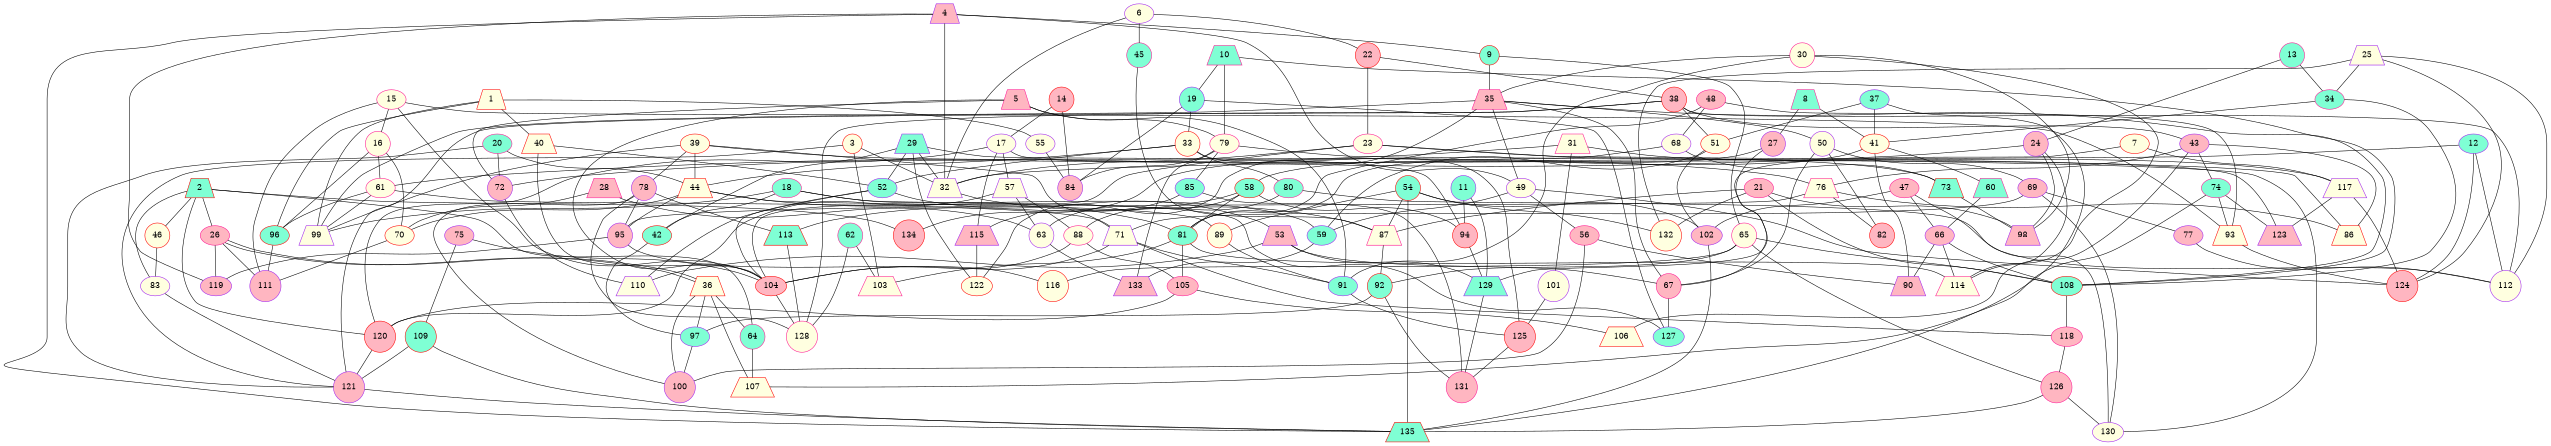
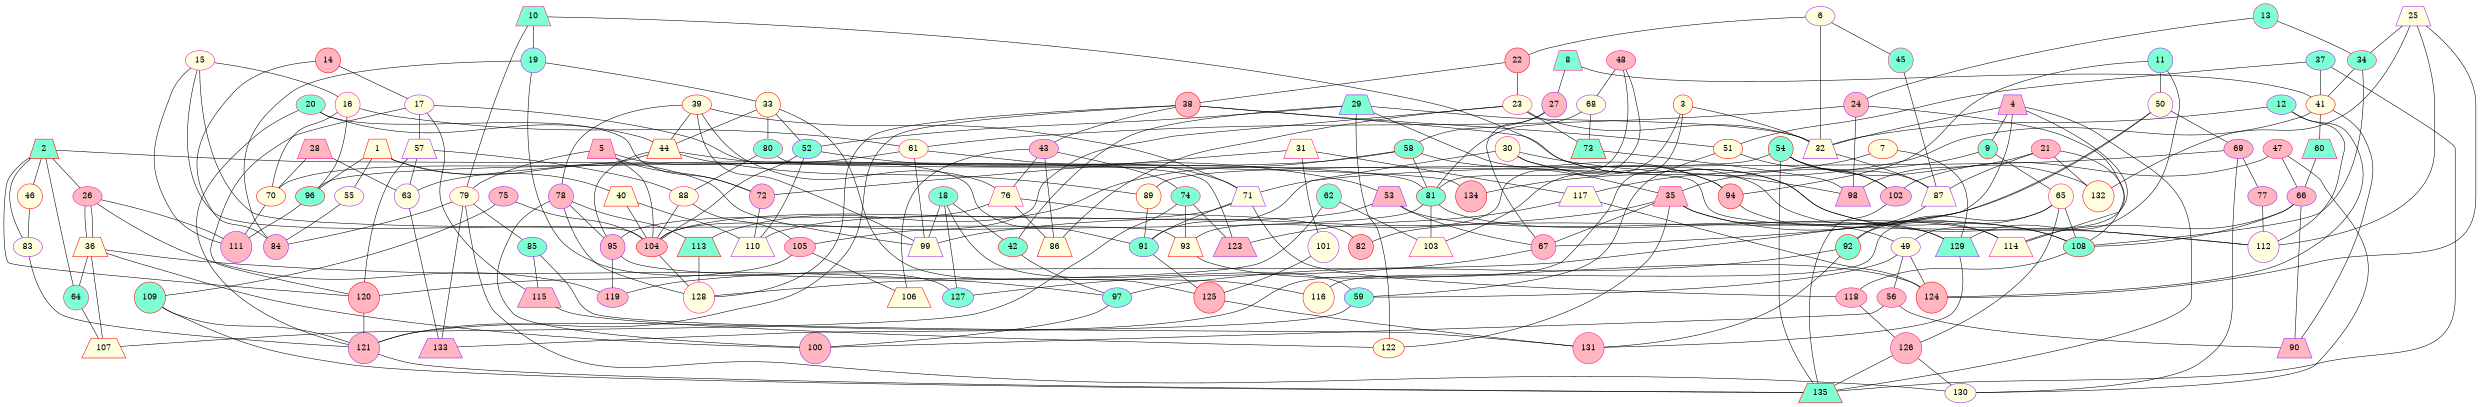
edge "35" -- "50": now "11" -- "50"
edge "40" -- "52": now "40" -- "110"
node "87": color deeppink -> purple
